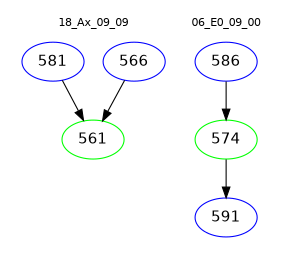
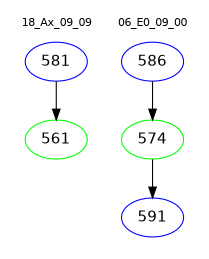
node "566": removed
